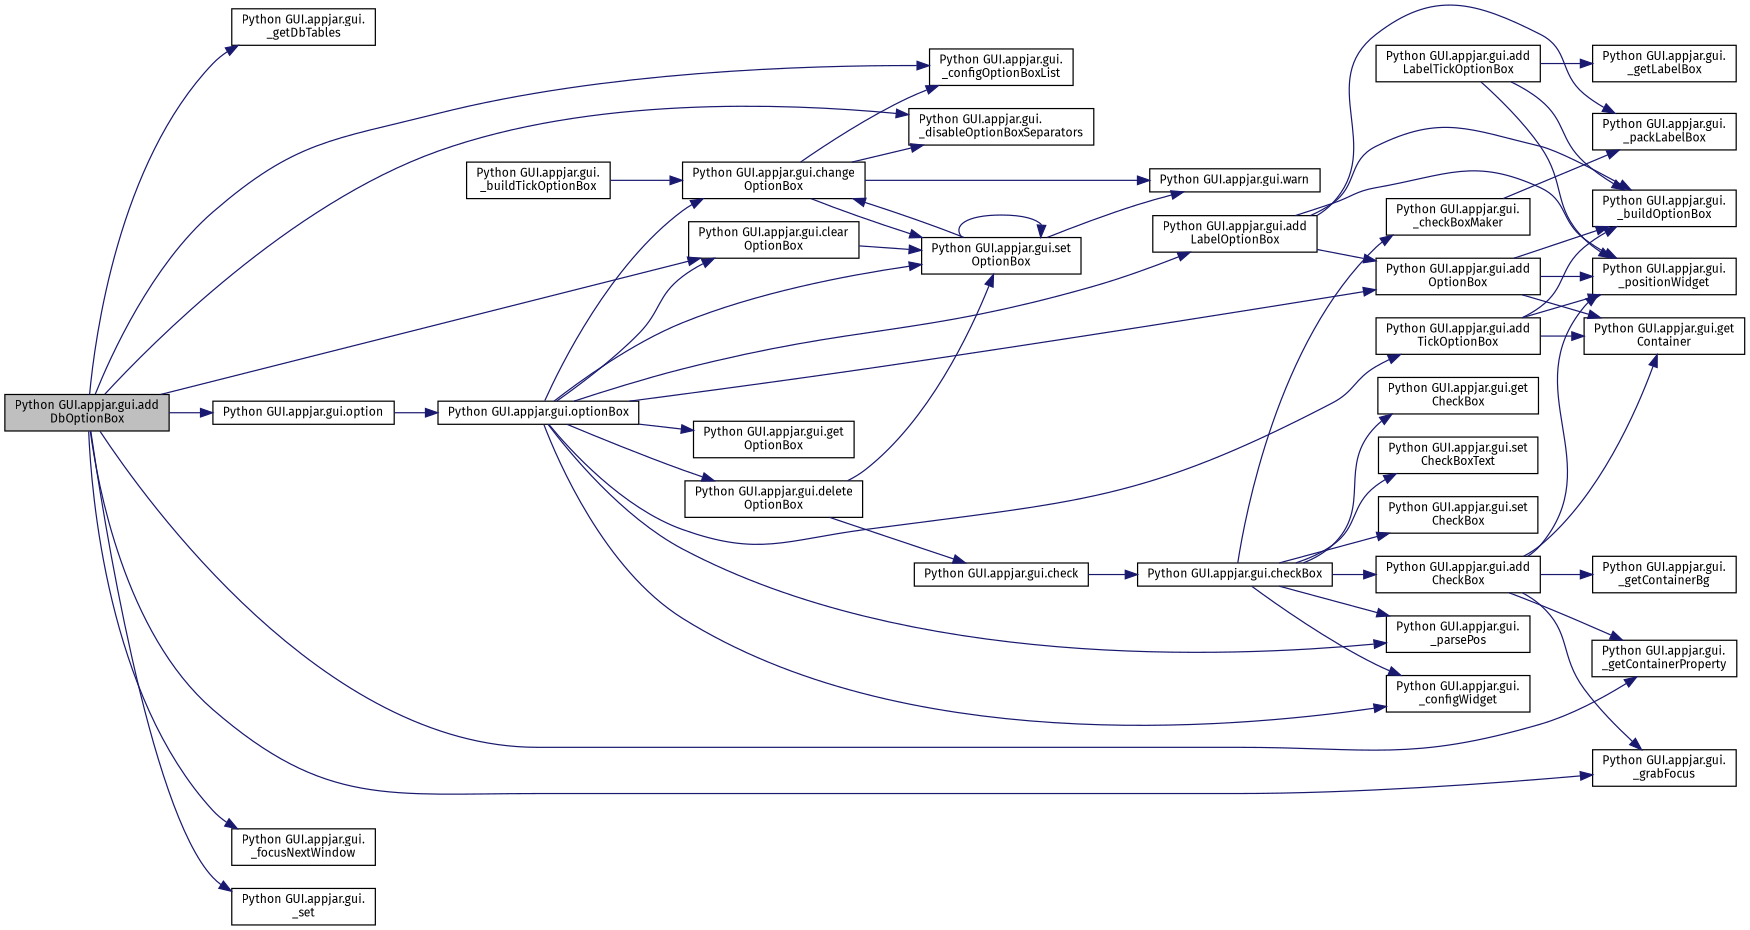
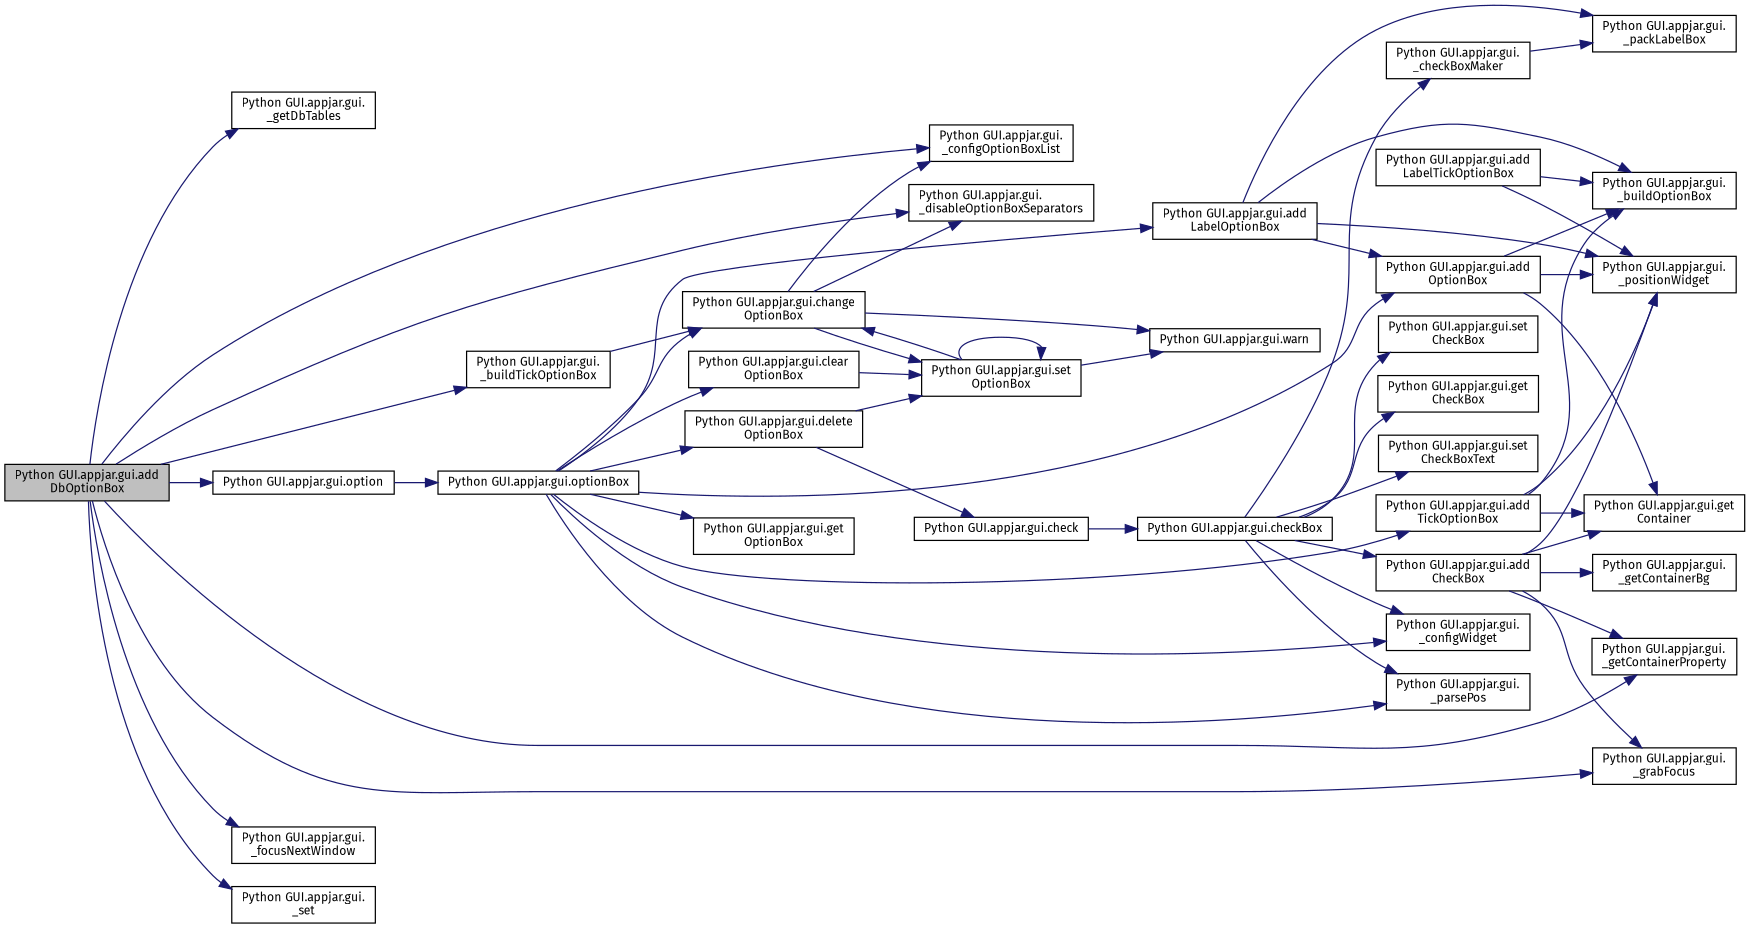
node "Python GUI.appjar.gui. _getLabelBox": removed
edge "Python GUI.appjar.gui.optionBox" -> "Python GUI.appjar.gui.set OptionBox": removed
edge "Python GUI.appjar.gui.add DbOptionBox" -> "Python GUI.appjar.gui.clear OptionBox": now "Python GUI.appjar.gui.add DbOptionBox" -> "Python GUI.appjar.gui. _buildTickOptionBox"
